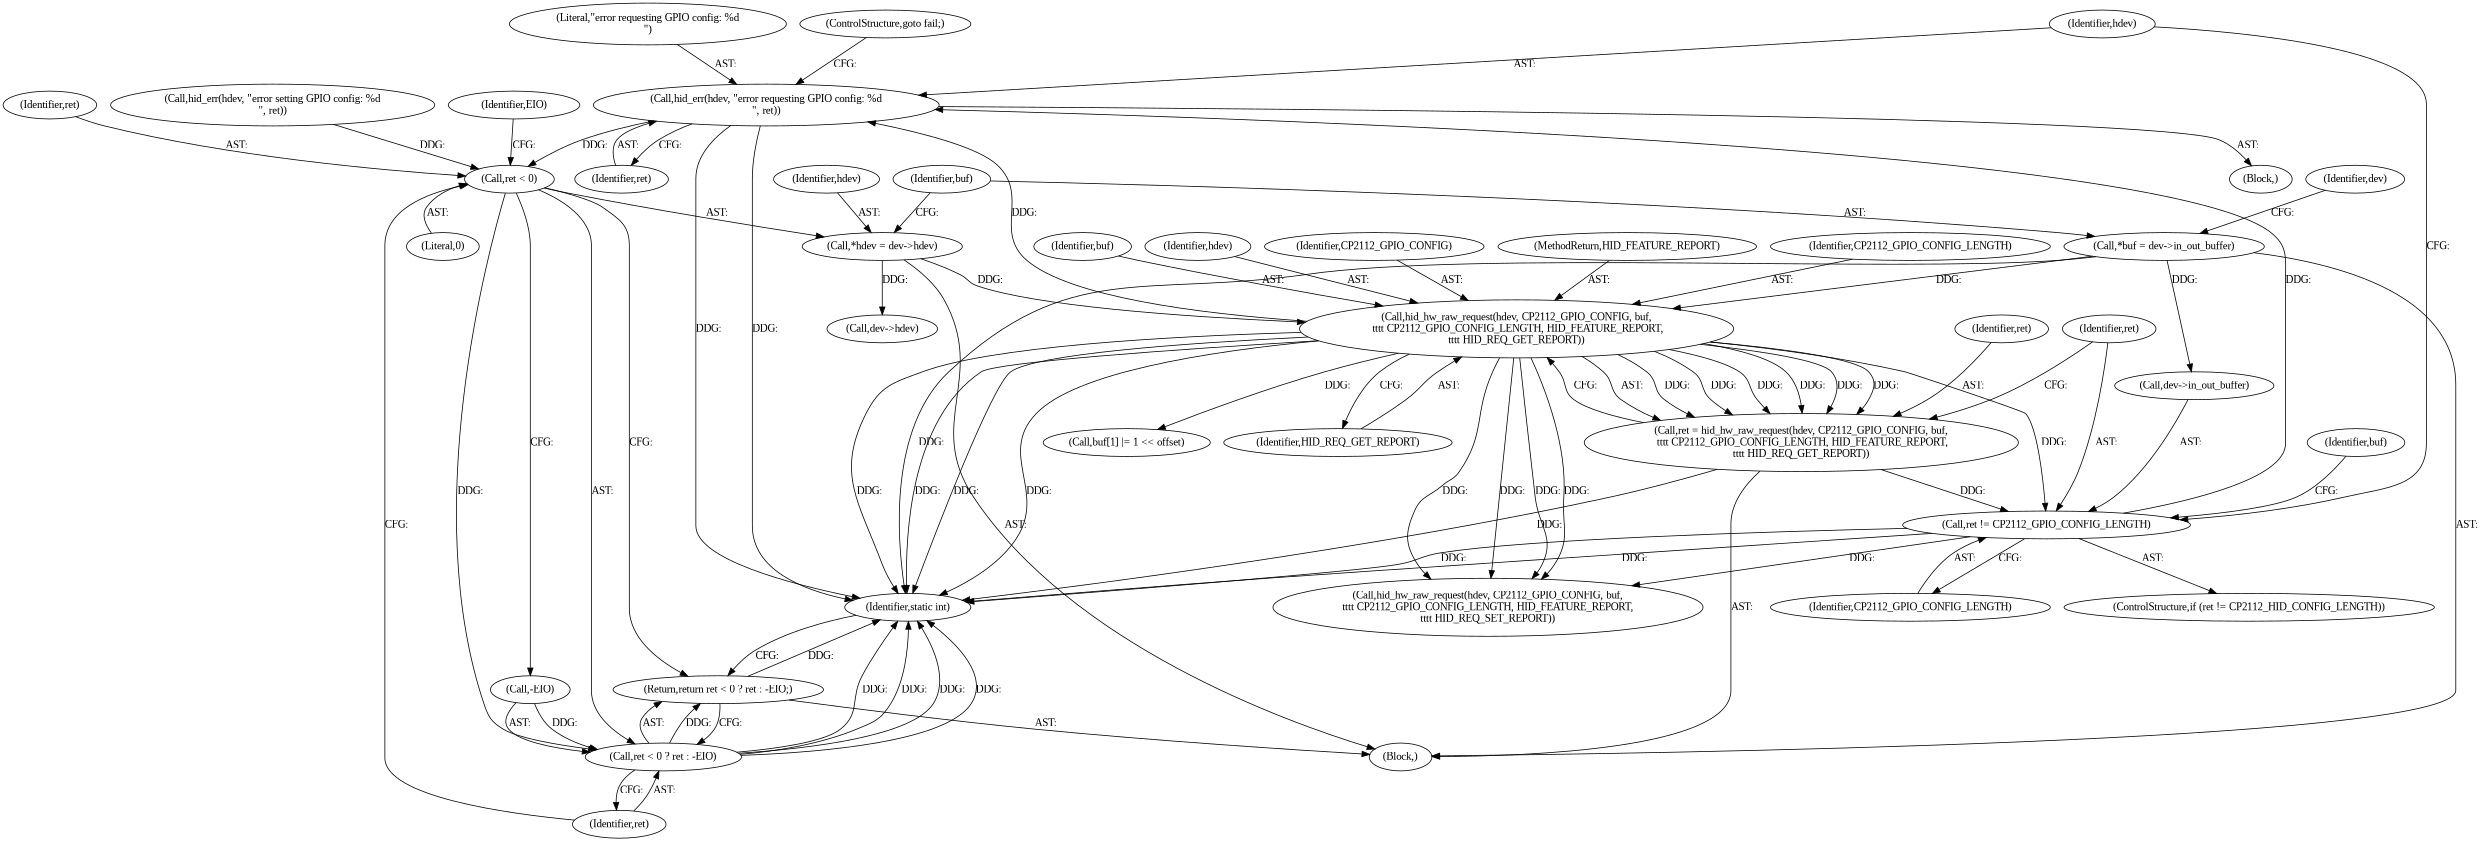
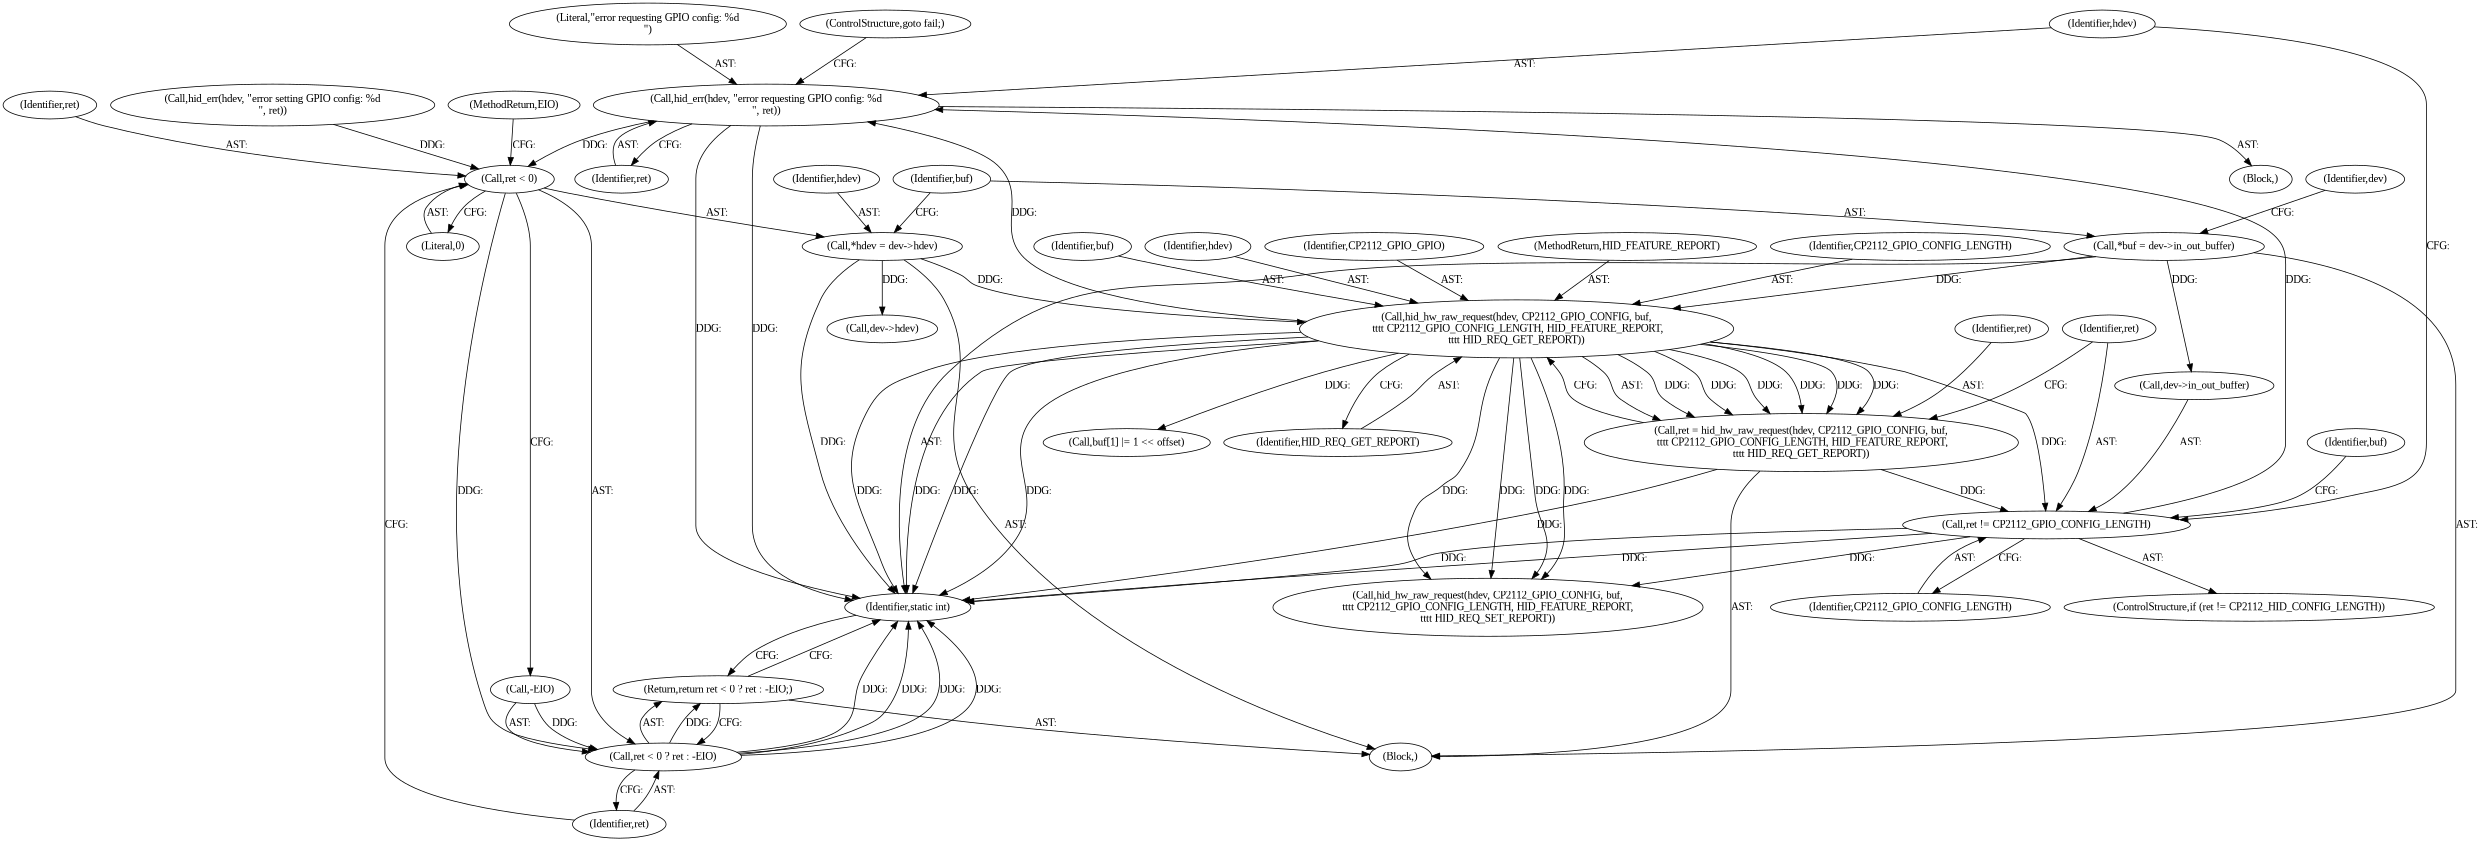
node "(Identifier,EIO)": label "(Identifier,EIO)" -> "(MethodReturn,EIO)"
node "(Identifier,CP2112_GPIO_CONFIG)": label "(Identifier,CP2112_GPIO_CONFIG)" -> "(Identifier,CP2112_GPIO_GPIO)"
edge "(Call,ret < 0)" -> "(Return,return ret < 0 ? ret : -EIO;)": now "(Call,ret < 0)" -> "(Literal,0)"
edge "(Call,*hdev = dev->hdev)" -> "(Identifier,static int)": added, label "DDG:"
edge "(Call,*buf = dev->in_out_buffer)" -> "(Identifier,static int)": label "DDG: " -> "AST: "
edge "(Return,return ret < 0 ? ret : -EIO;)" -> "(Identifier,static int)": label "DDG: " -> "CFG: "
